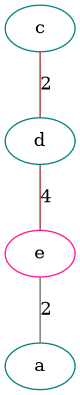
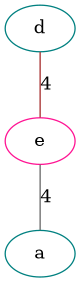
node "c": removed
edge "e" -- "a": label "2" -> "4"
